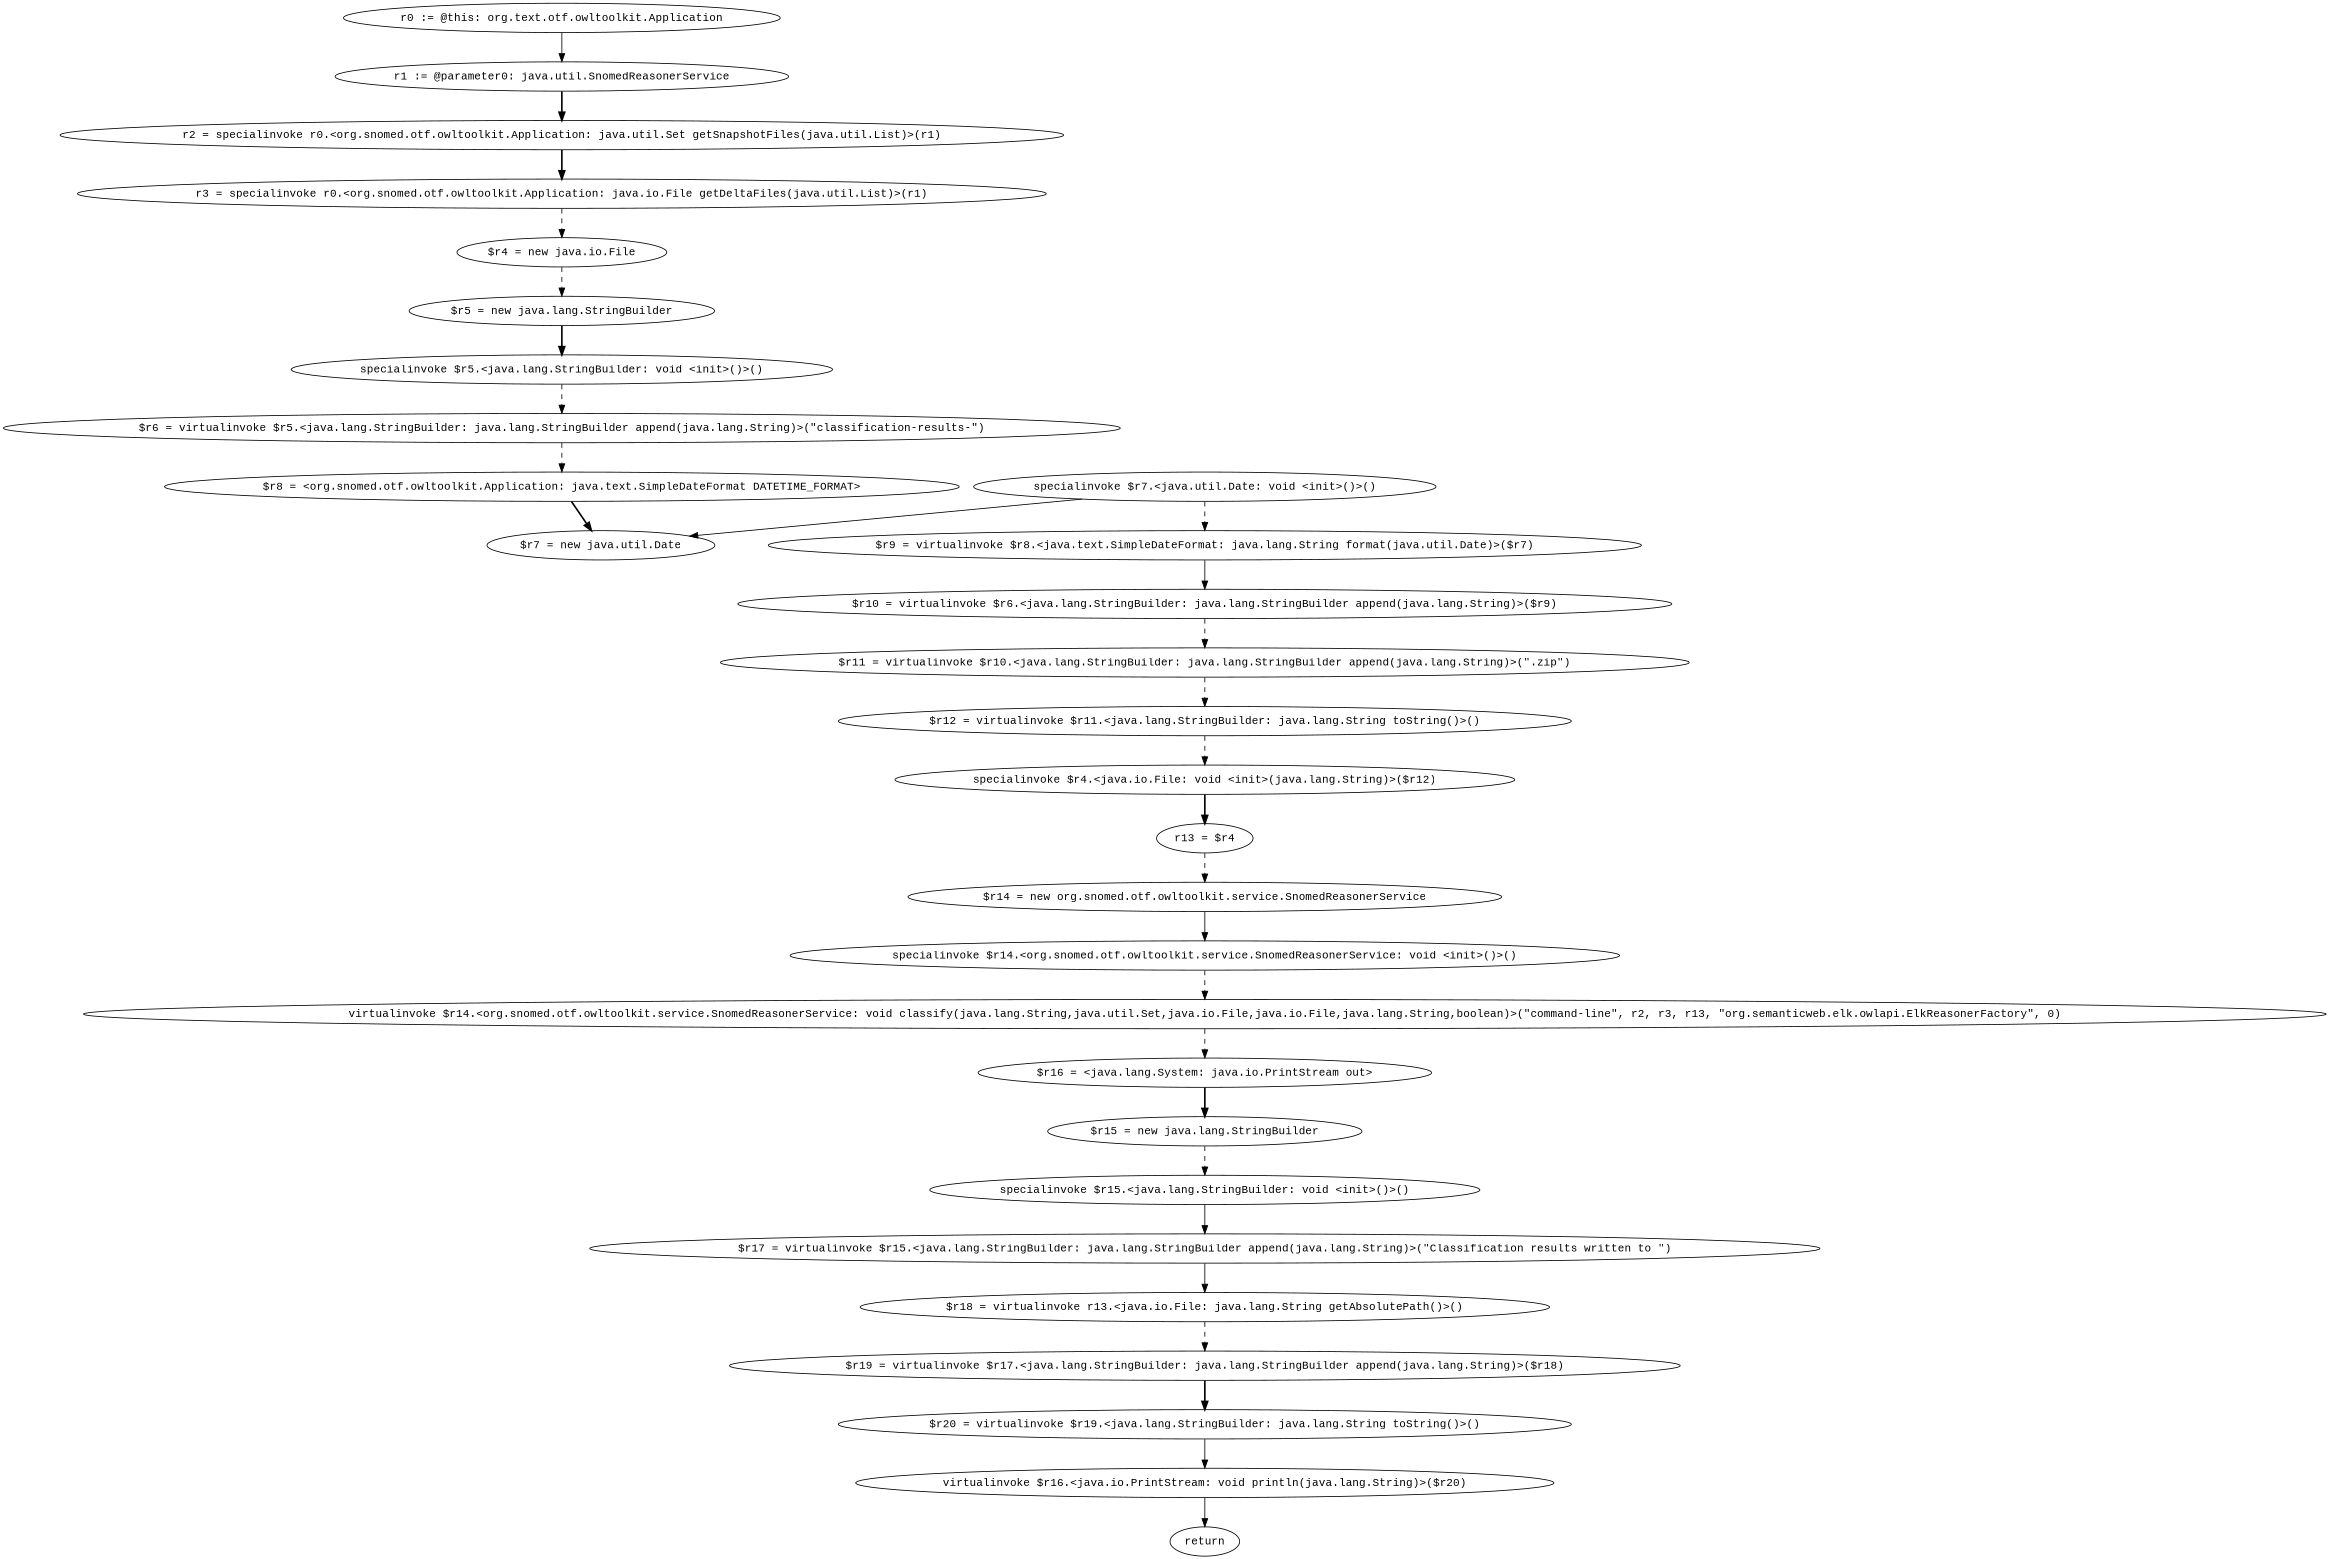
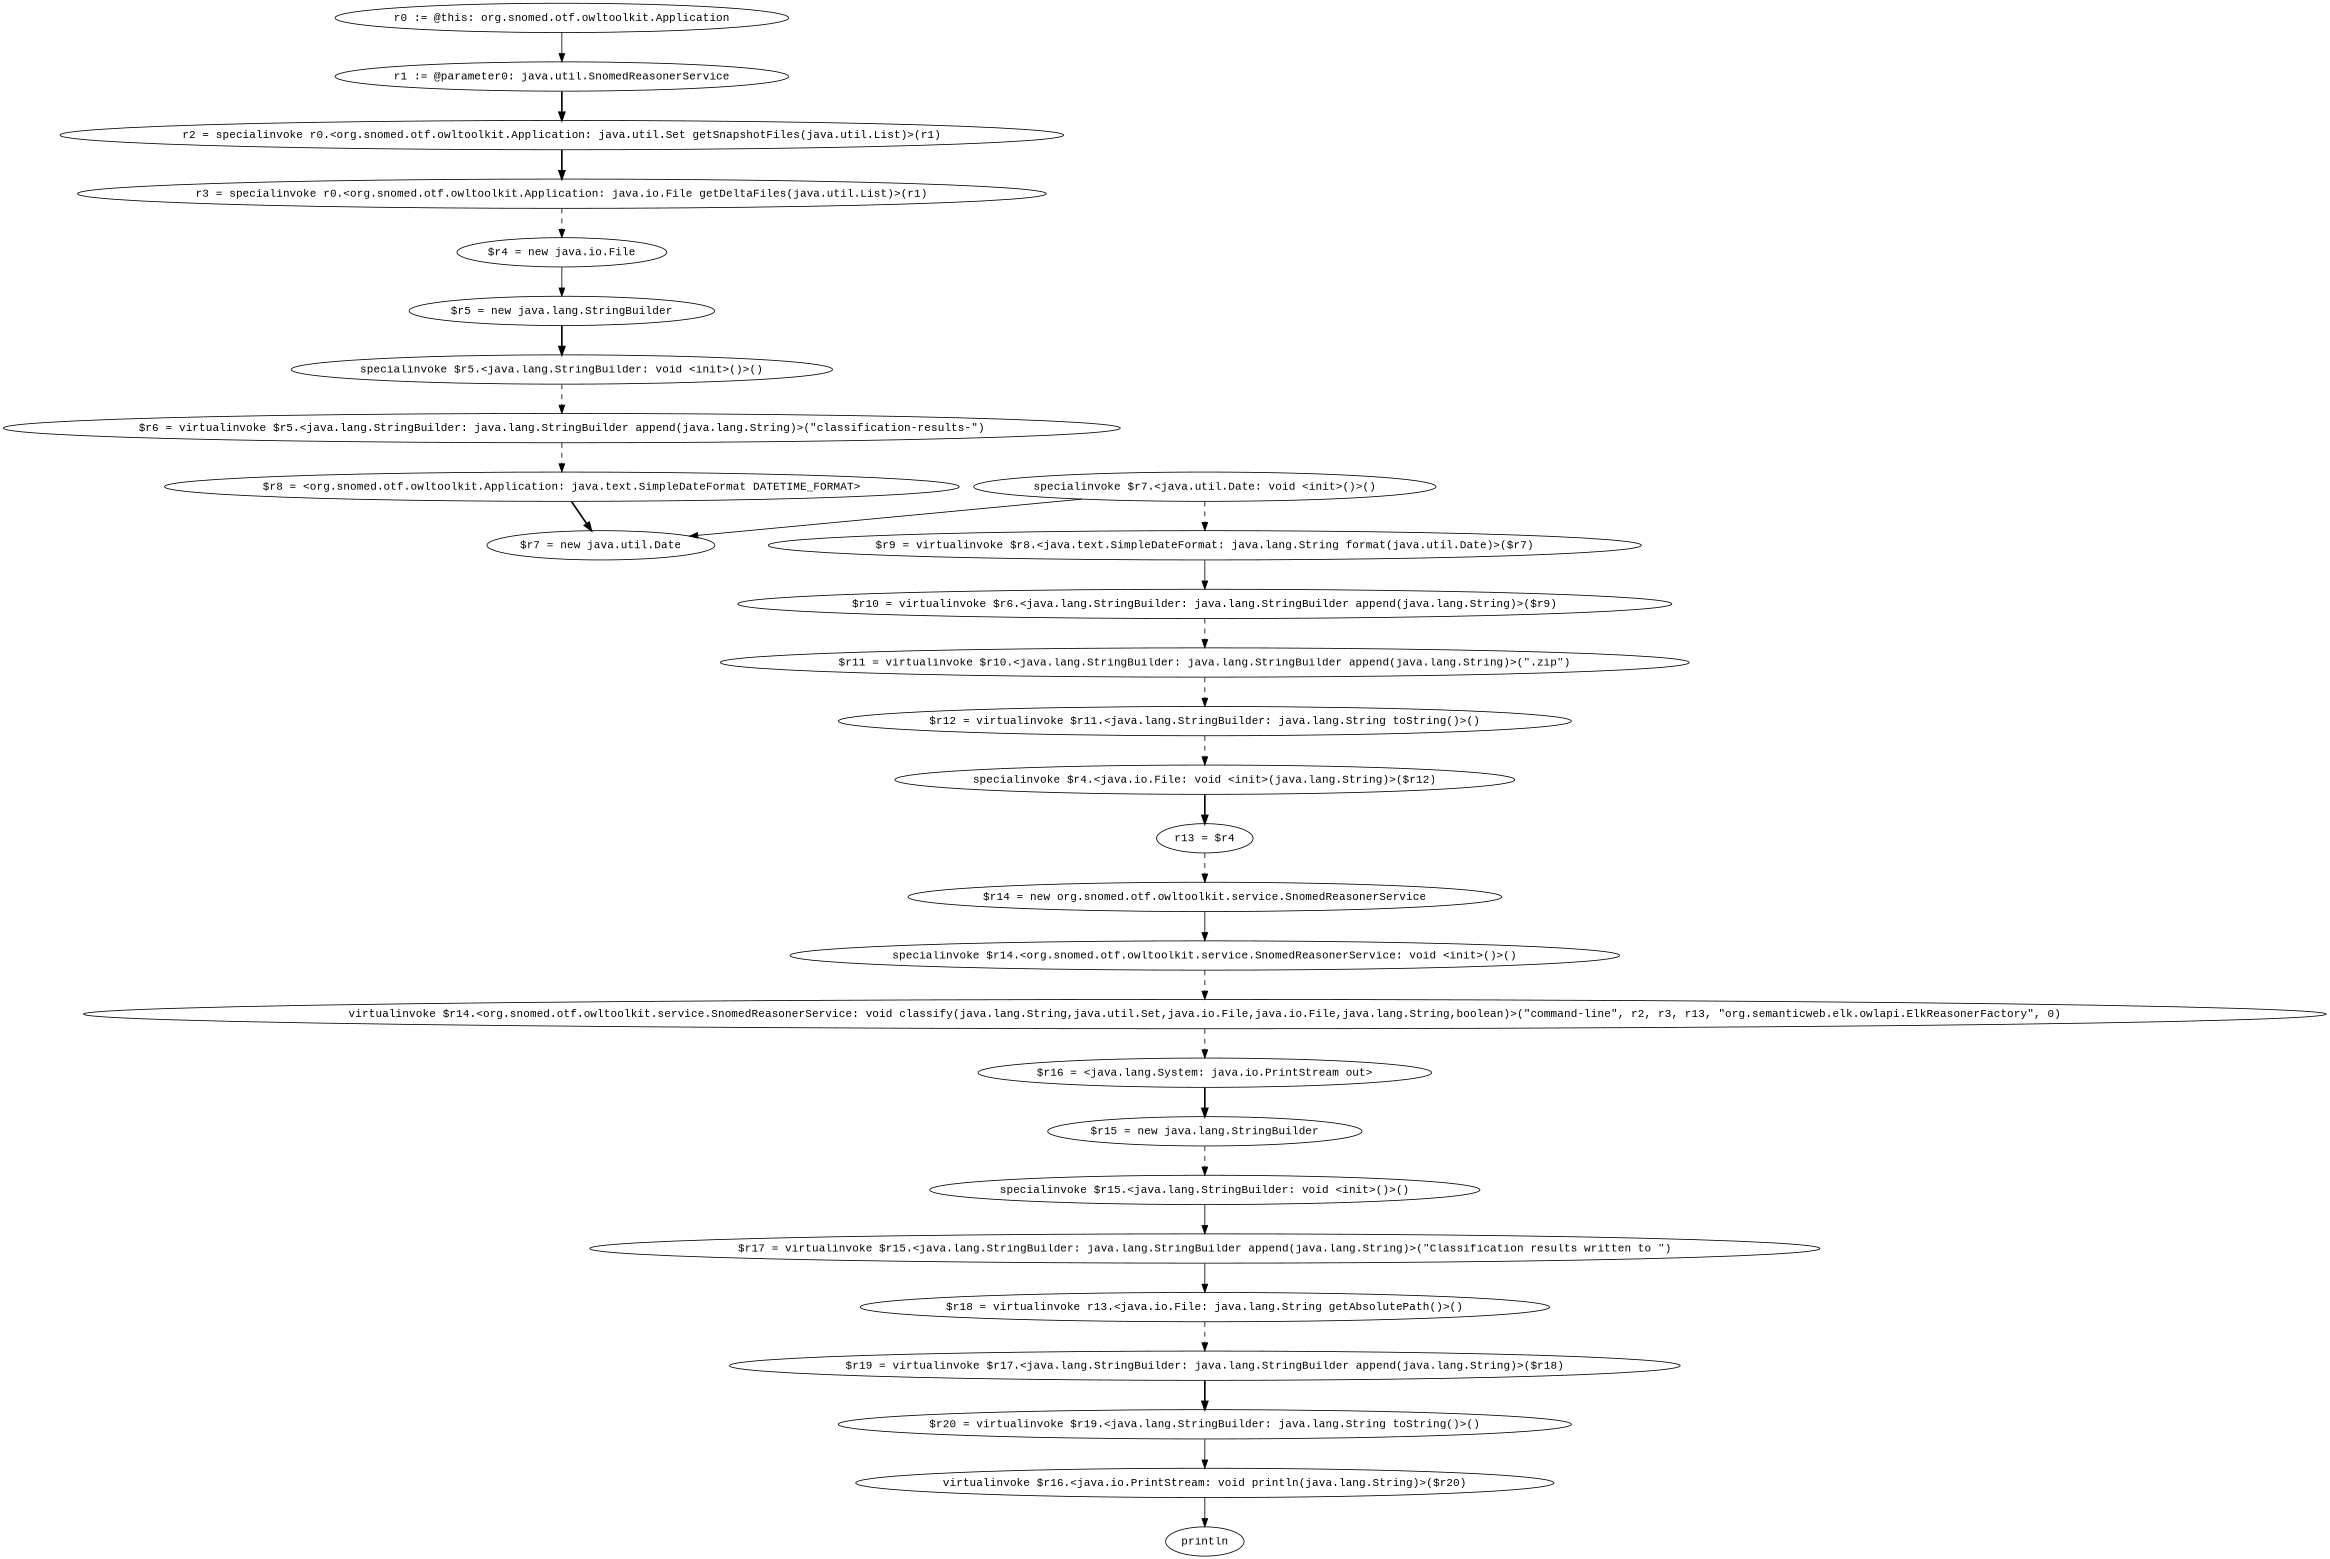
node "r0 := @this: org.text.otf.owltoolkit.Application": label "r0 := @this: org.text.otf.owltoolkit.Application" -> "r0 := @this: org.snomed.otf.owltoolkit.Application"
edge "$r4 = new java.io.File" -> "$r5 = new java.lang.StringBuilder": style dashed -> solid
node "return": label "return" -> "println"
